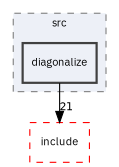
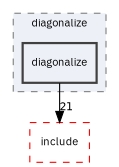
cluster "src": label "src" -> "diagonalize"
